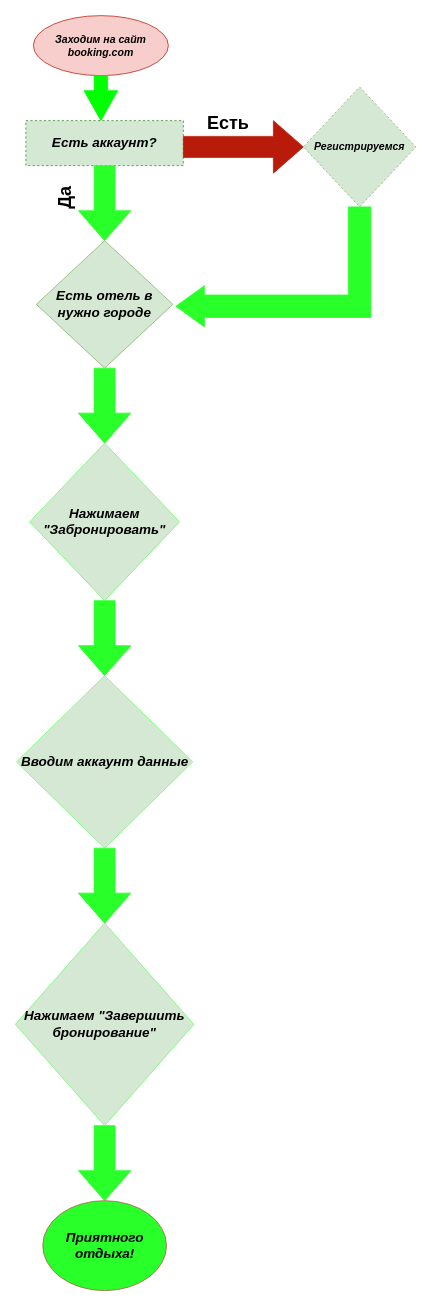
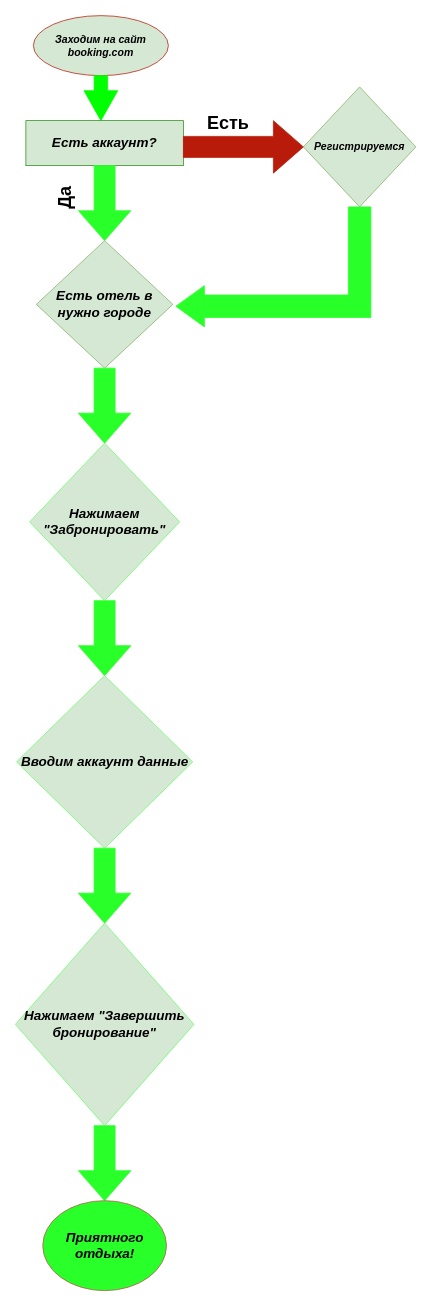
node "Заходим на сайт booking.com": fillcolor #f8cecc -> #d5e8d4
node "Есть аккаунт?": style dashed -> solid
node "Регистрируемся": style dashed -> solid
